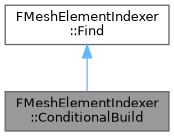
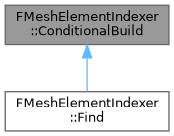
edge "FMeshElementIndexer ::ConditionalBuild" -> "FMeshElementIndexer ::Find": reversed
